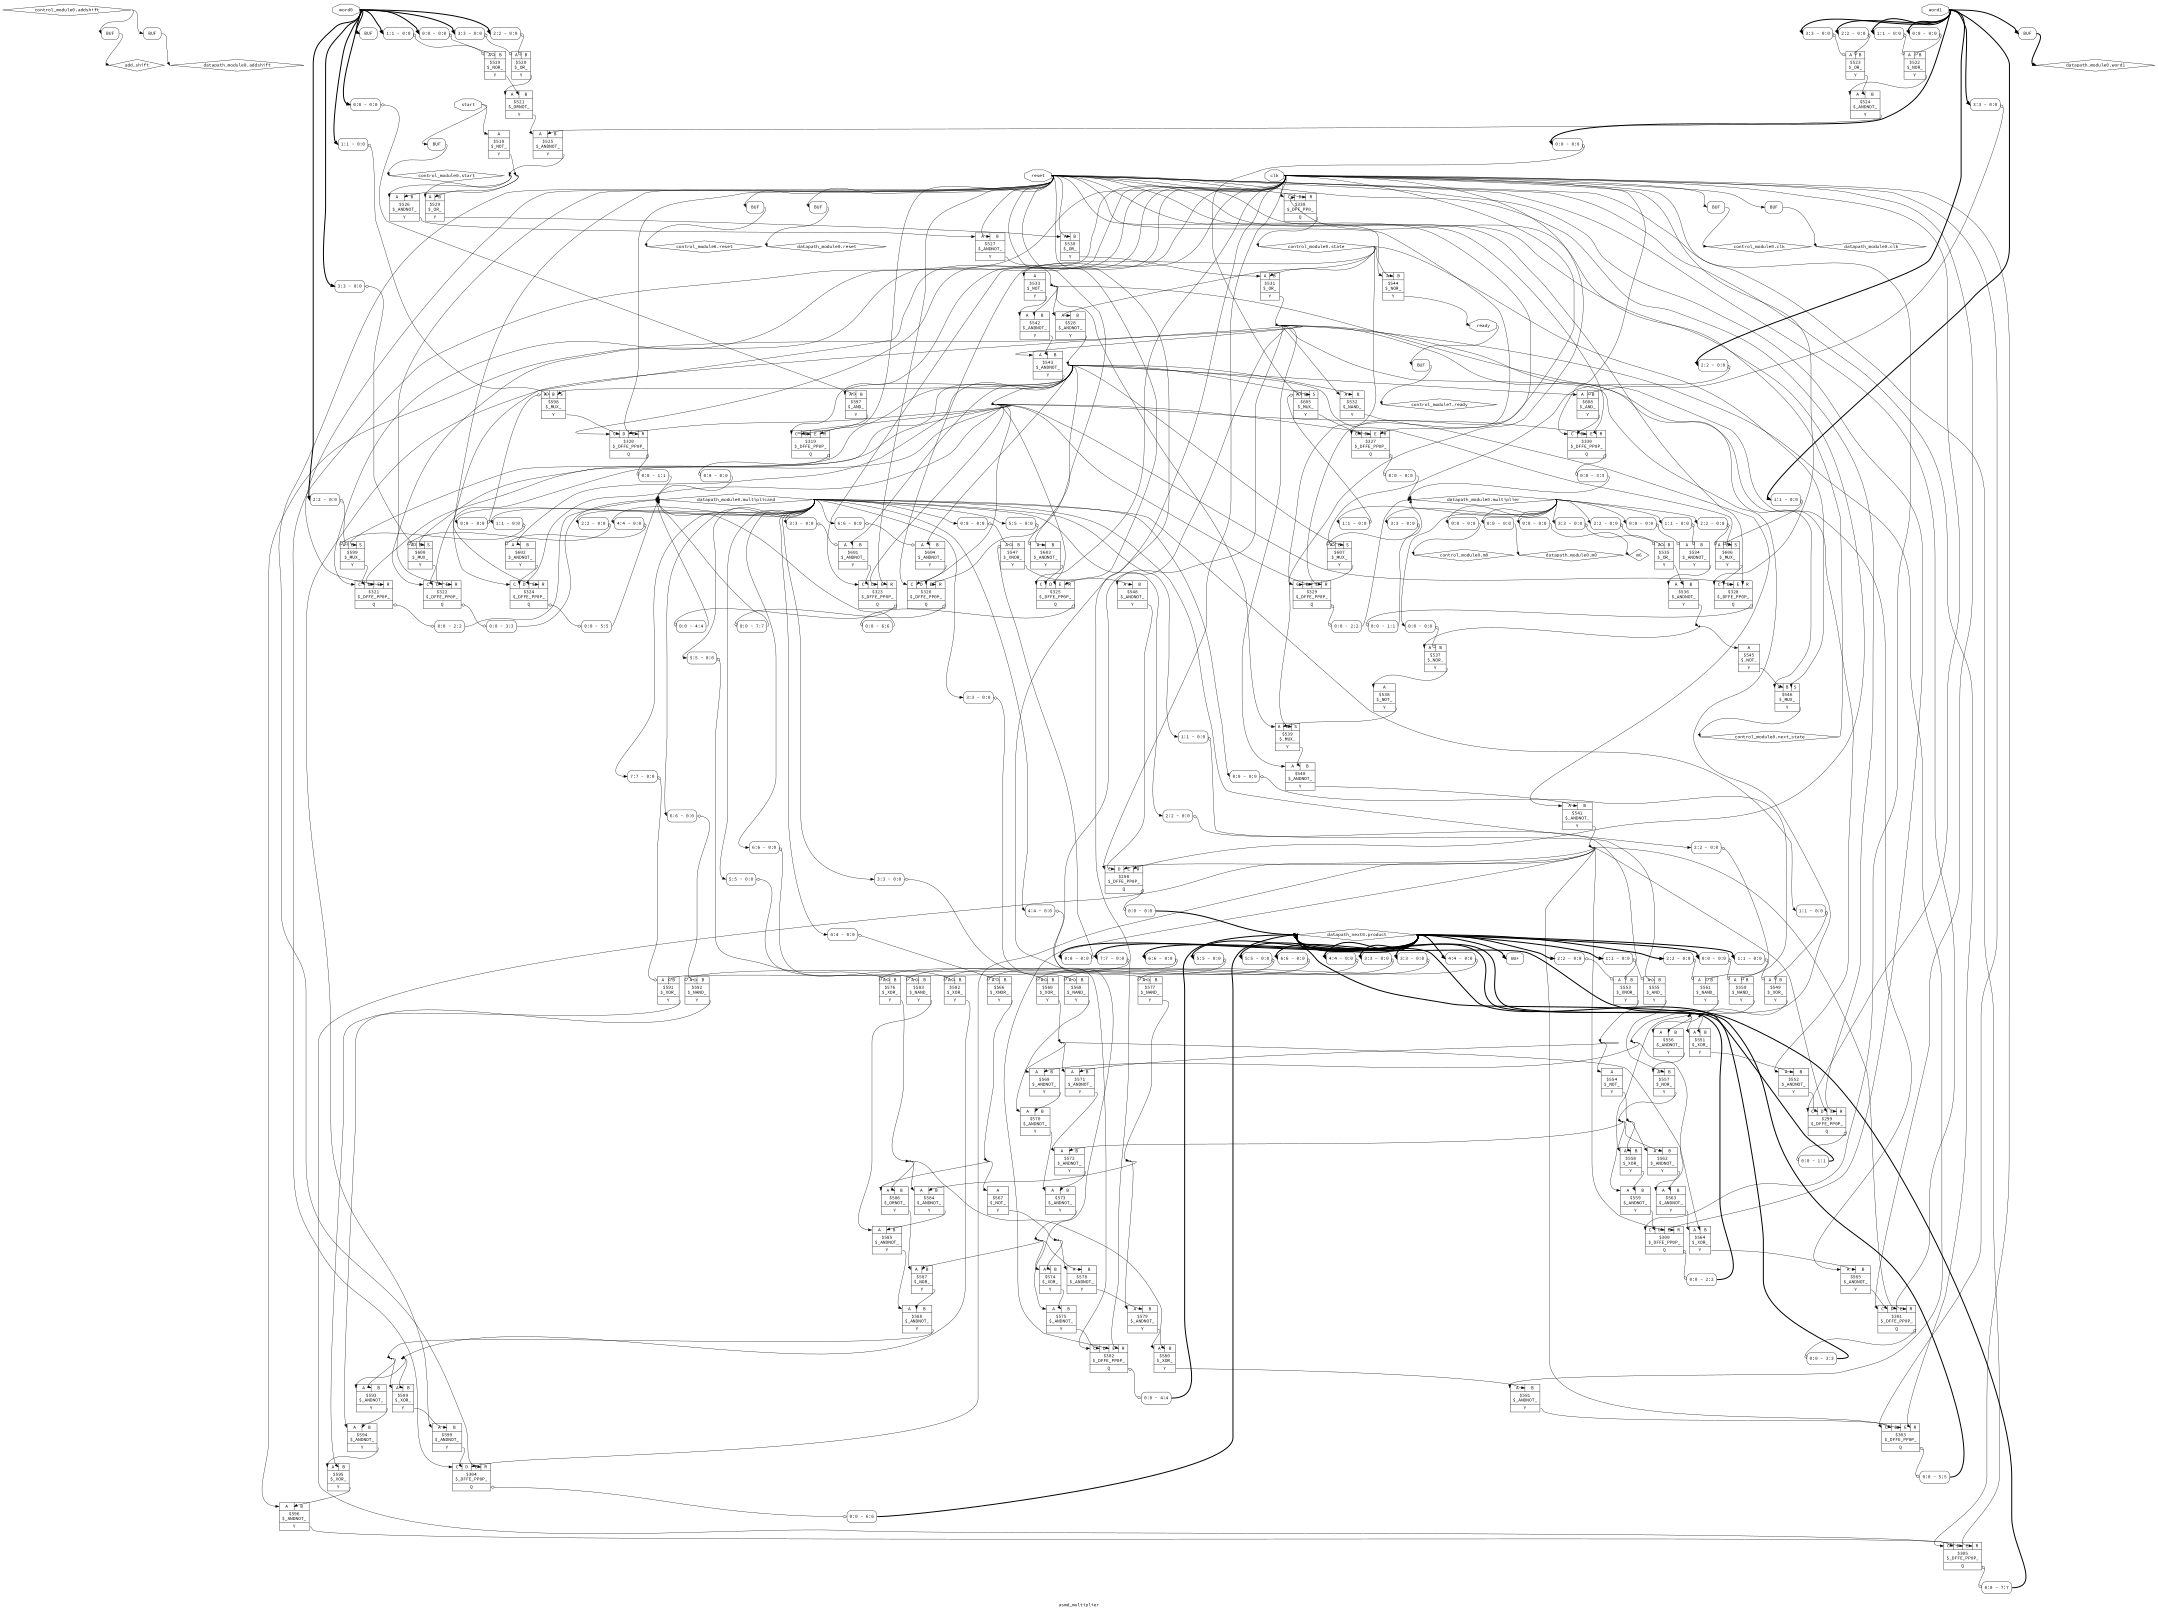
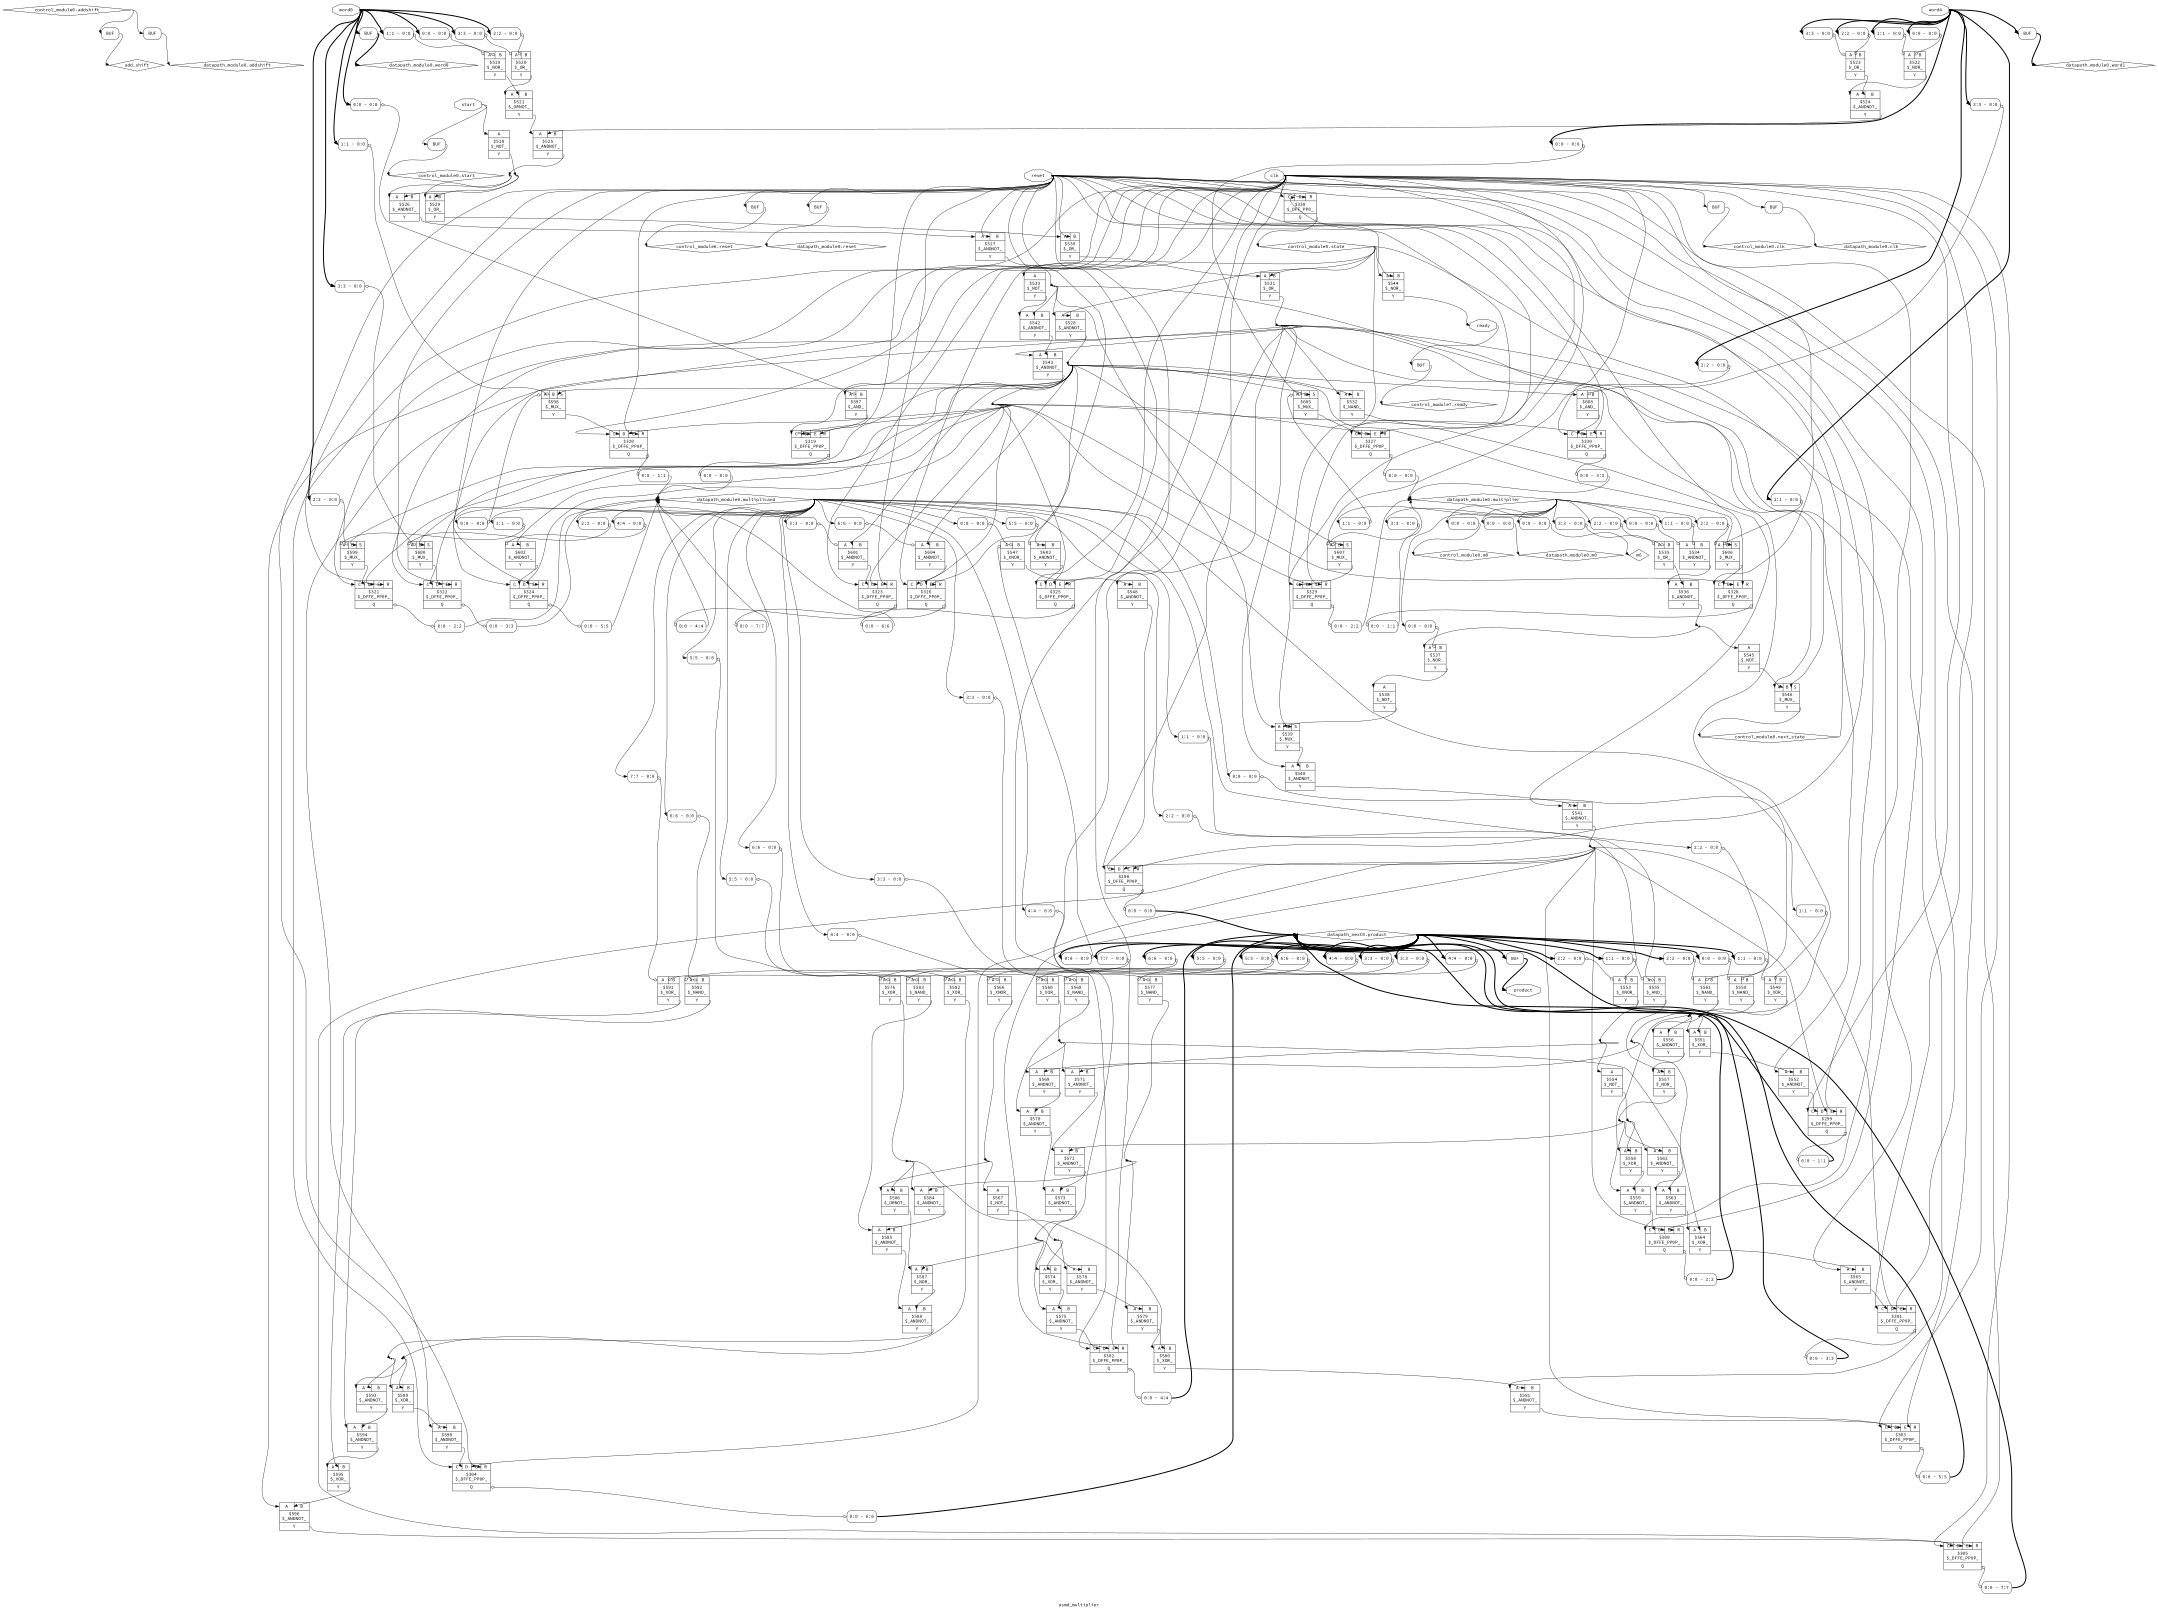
node "word1": label "word1" -> "word4"
node "datapath_module0.word0": added
node "product": added
